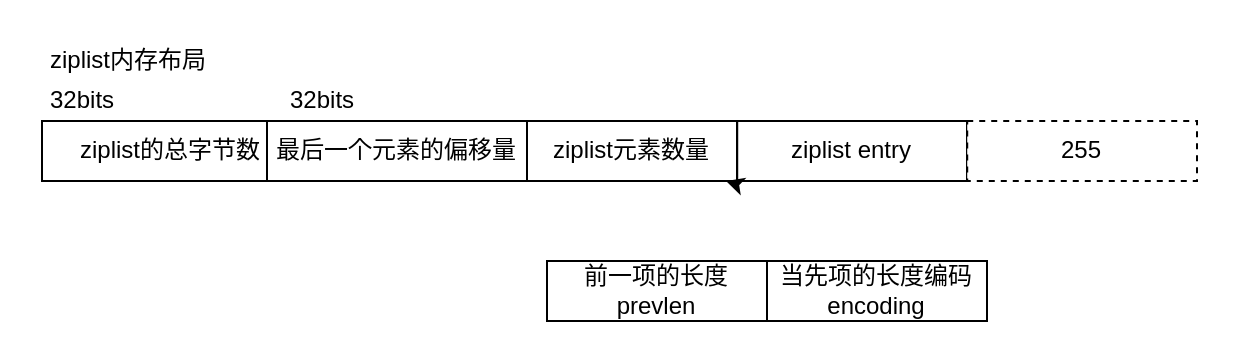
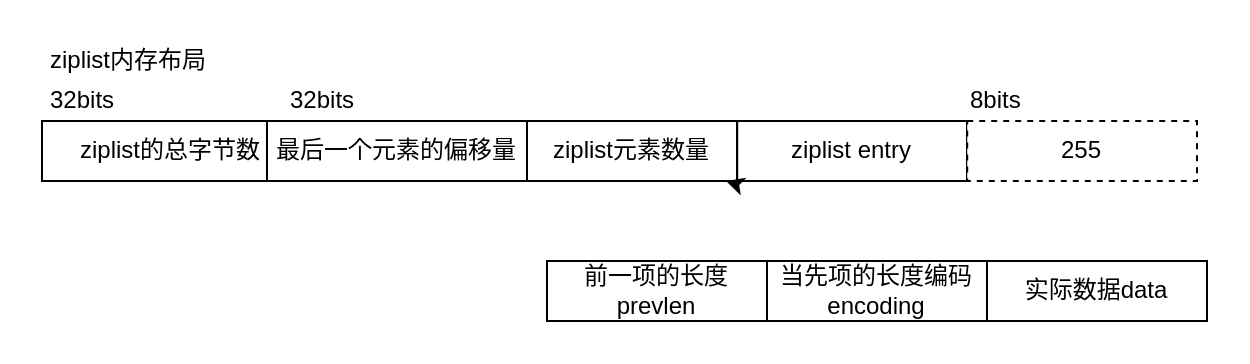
node "8bits": added
node "实际数据data": added
